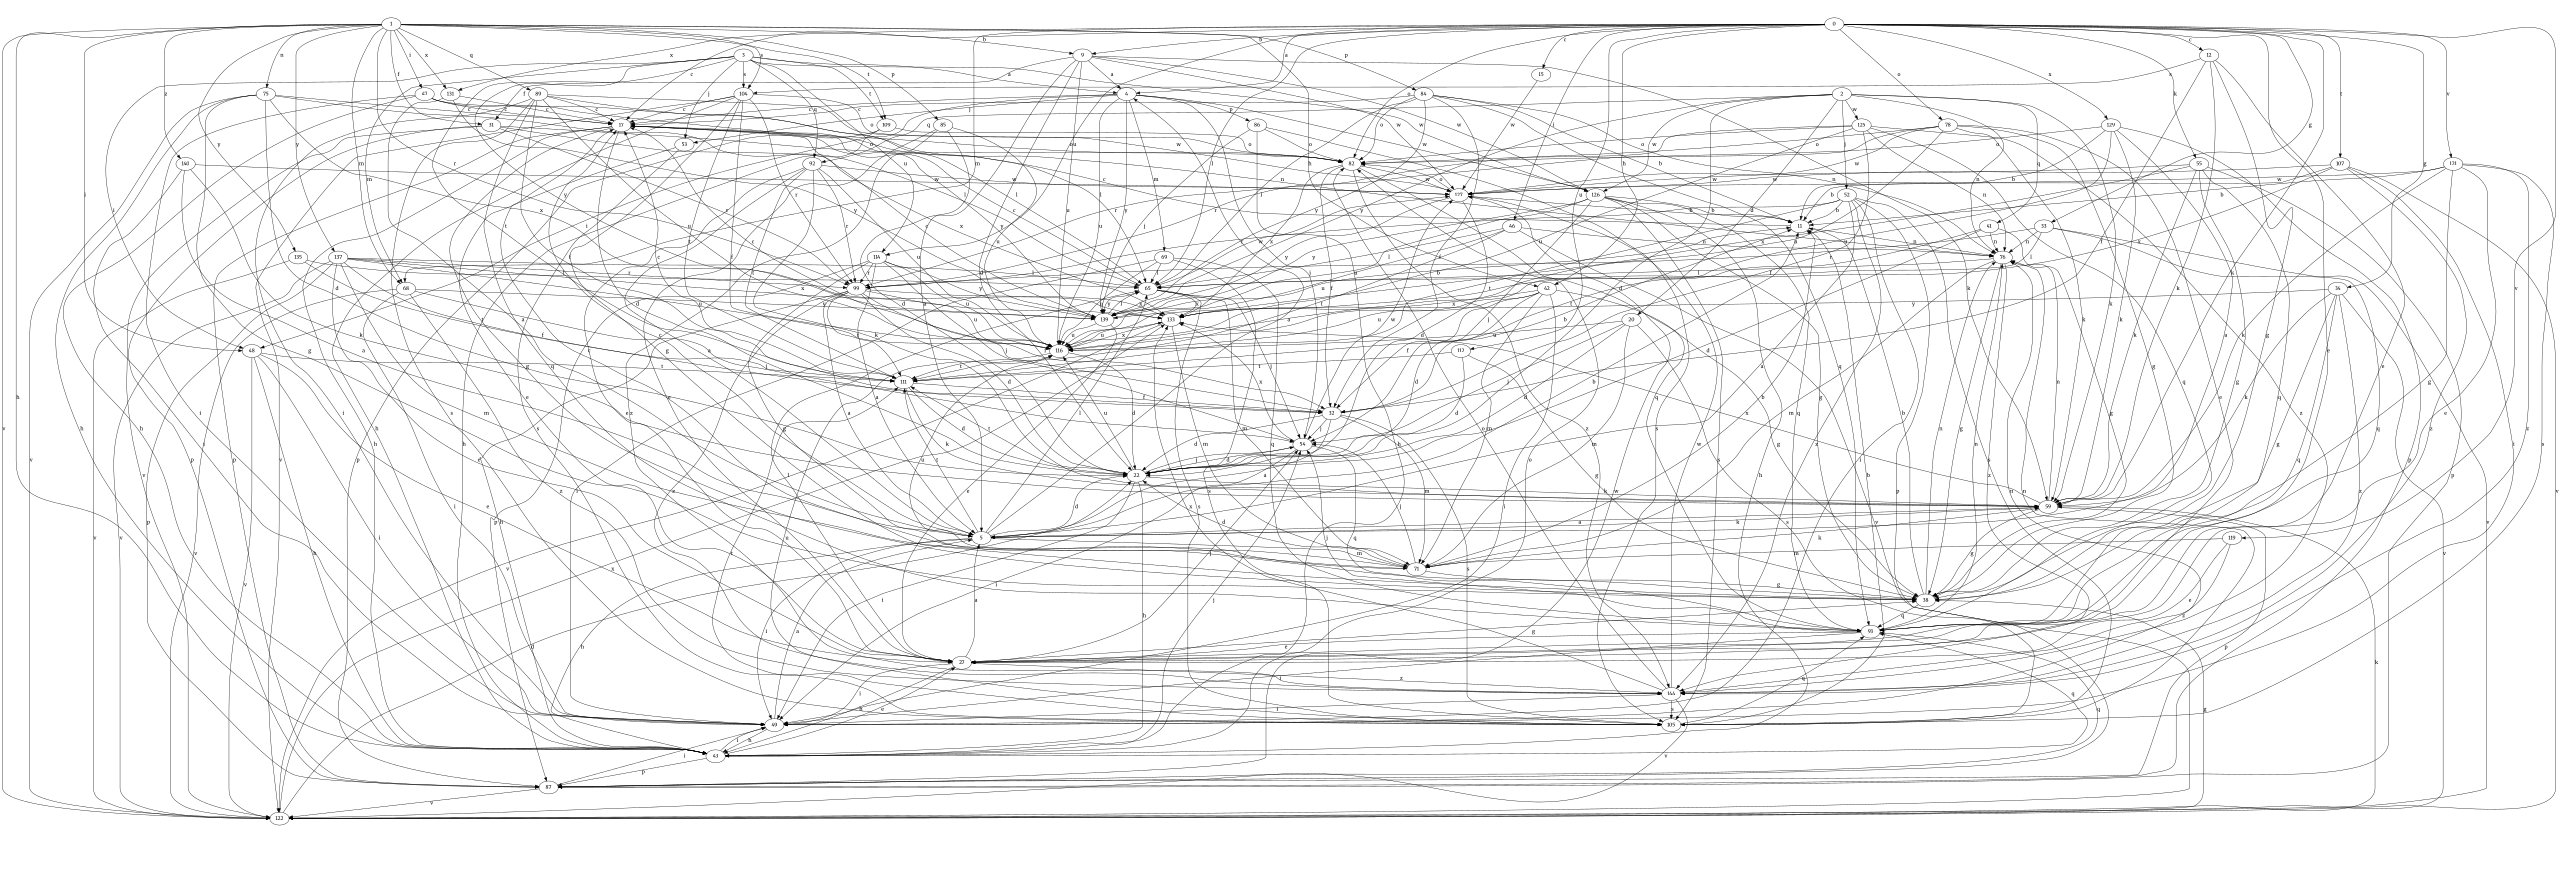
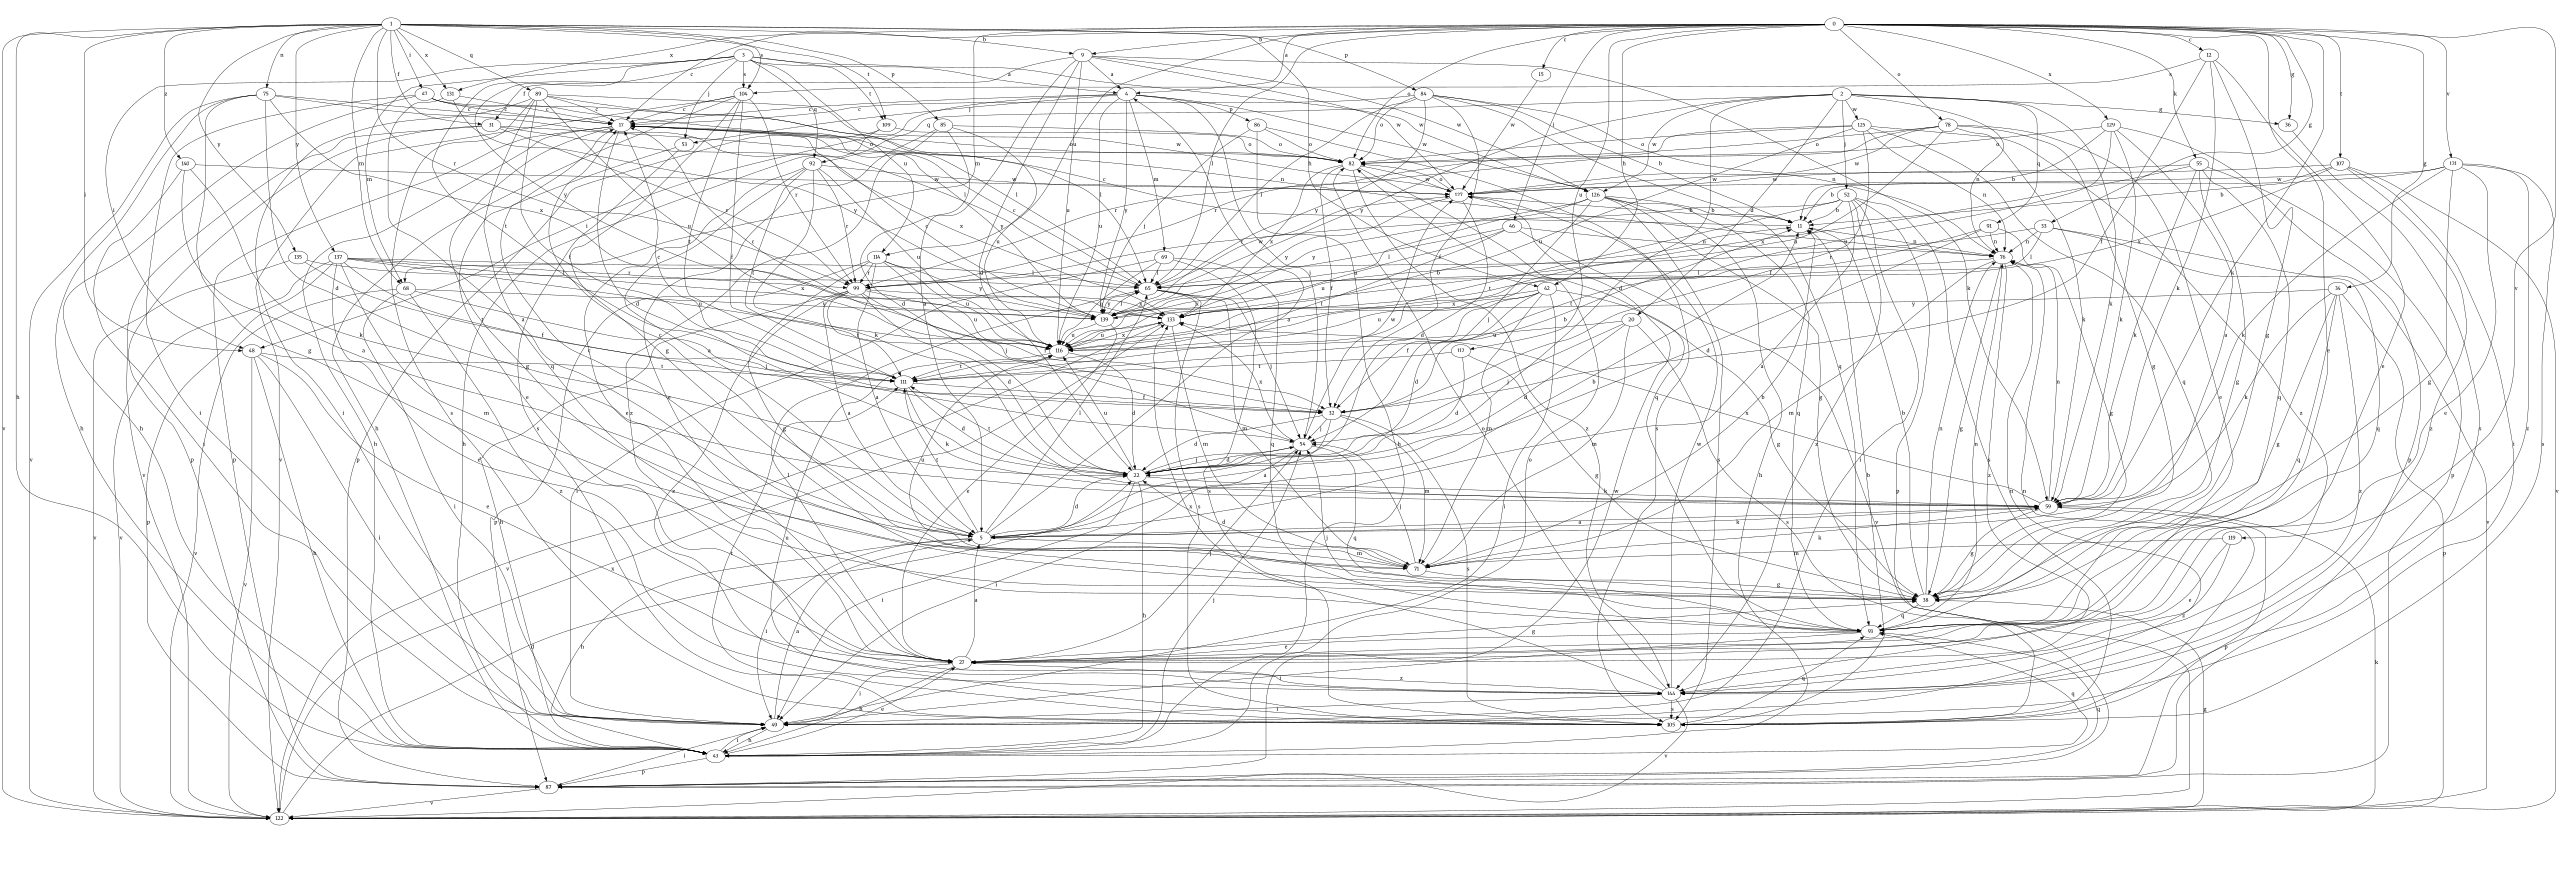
node "36": added
edge "104" -> "82": now "85" -> "82"
node "41": label "41" -> "91"
edge "34" -> "122": label "v" -> "p"
